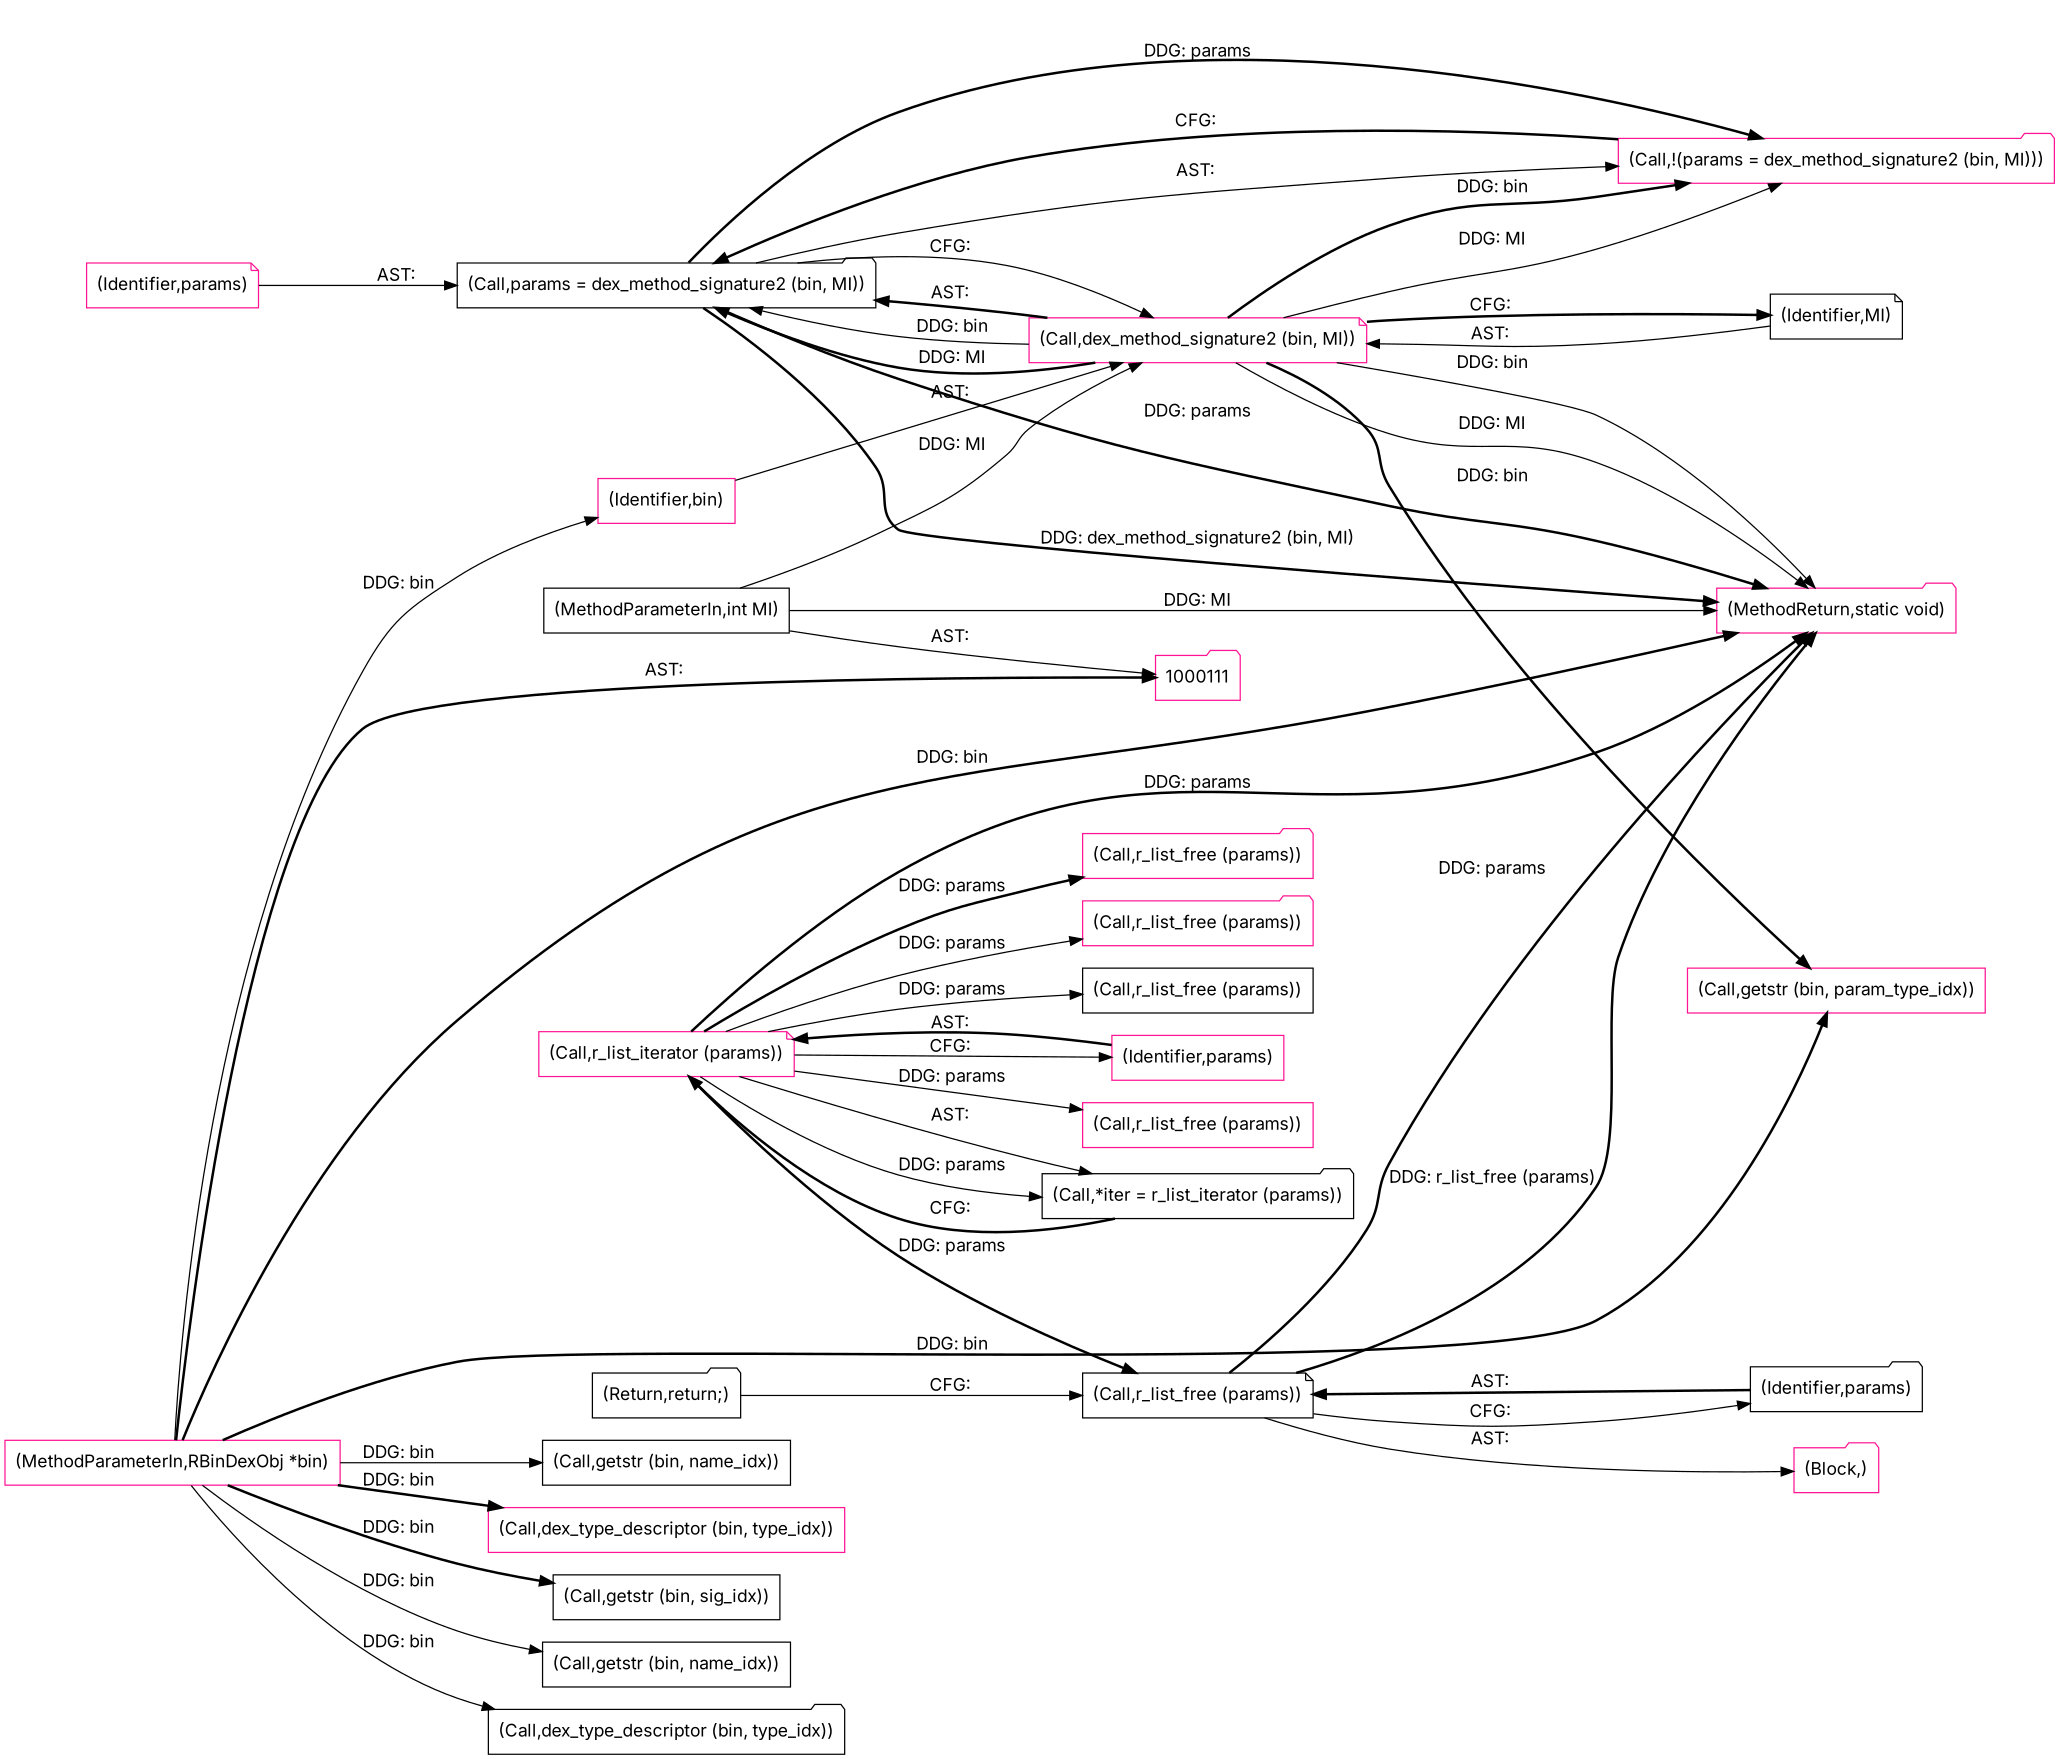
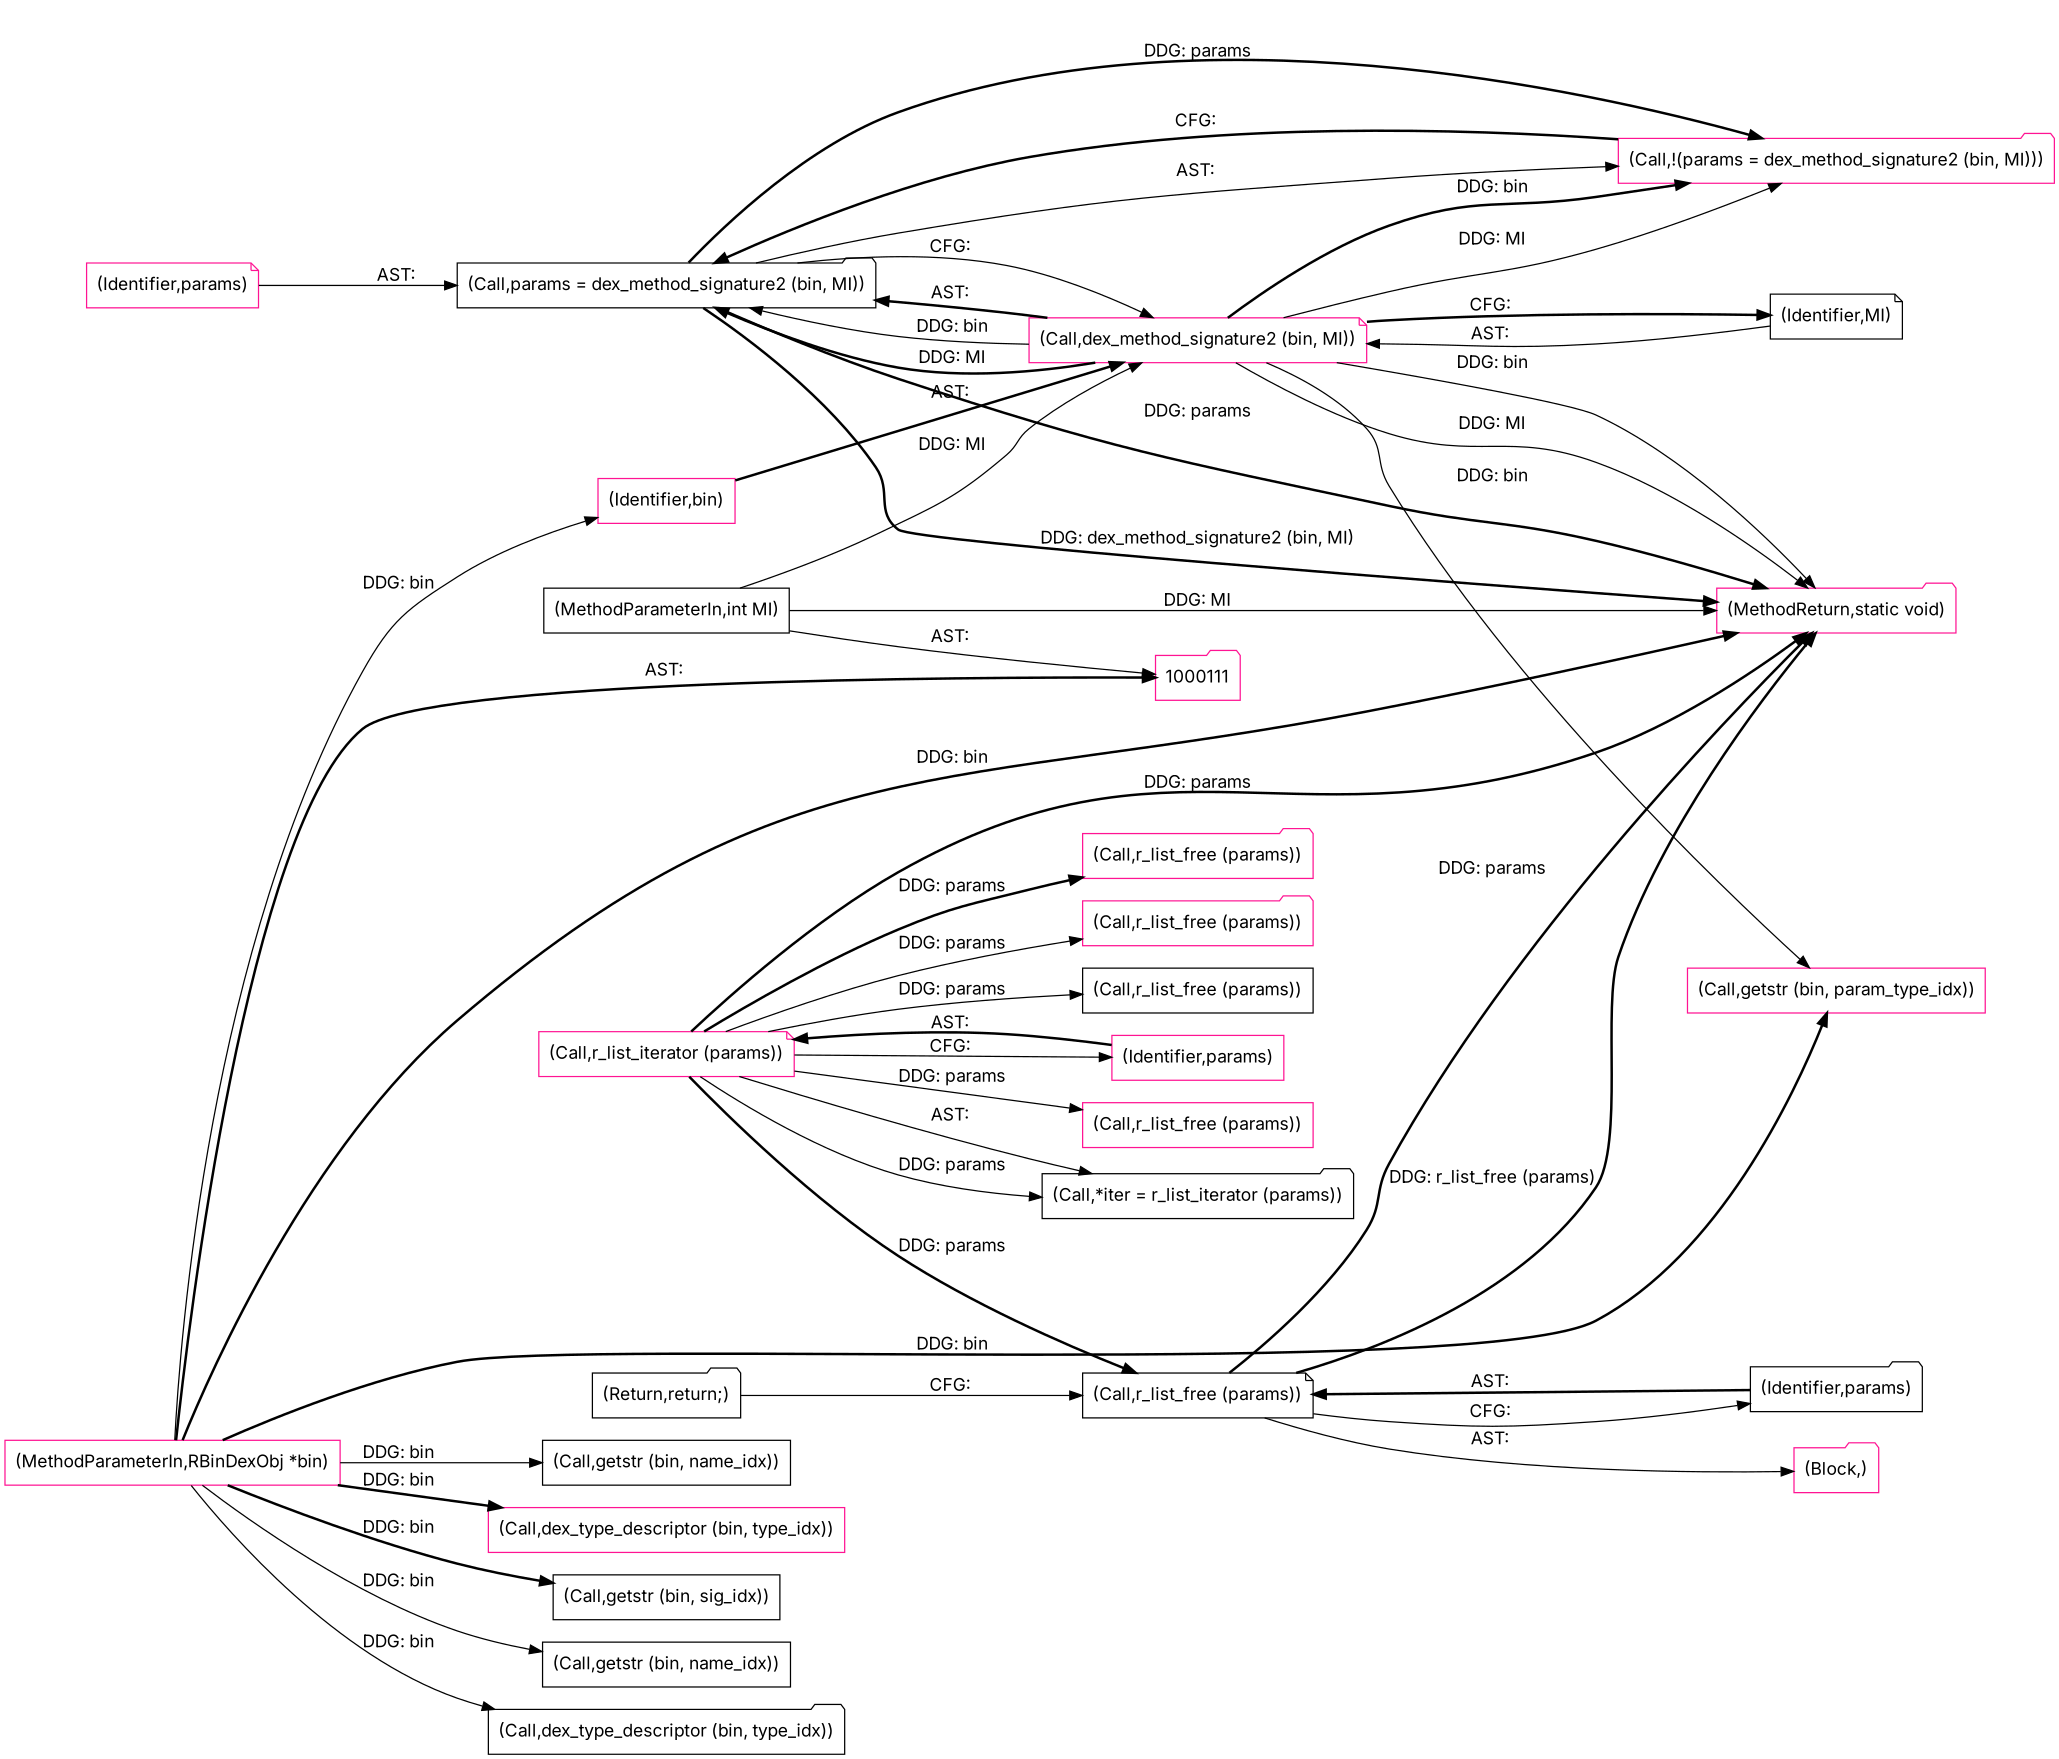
edge "(Identifier,bin)" -> "(Call,dex_method_signature2 (bin, MI))": style solid -> bold
edge "(Call,dex_method_signature2 (bin, MI))" -> "(Call,getstr (bin, param_type_idx))": style bold -> solid
edge "(Call,*iter = r_list_iterator (params))" -> "(Call,r_list_iterator (params))": removed, label "CFG:"
